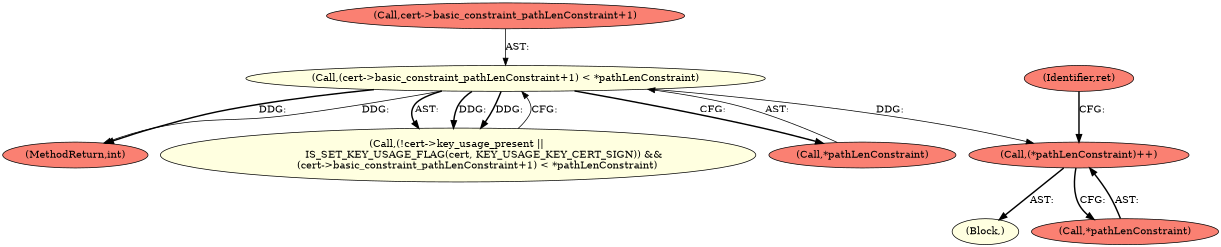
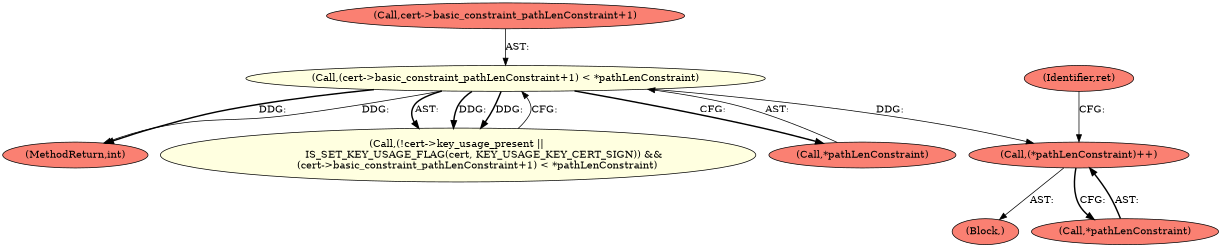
edge "(Identifier,ret)" -> "(Call,(*pathLenConstraint)++)": style bold -> solid
edge "(Call,(*pathLenConstraint)++)" -> "(Block,)": style bold -> solid
node "(Block,)": fillcolor lightyellow -> salmon
